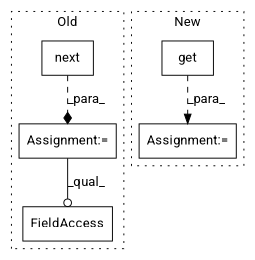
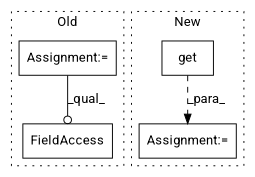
node "next": removed
